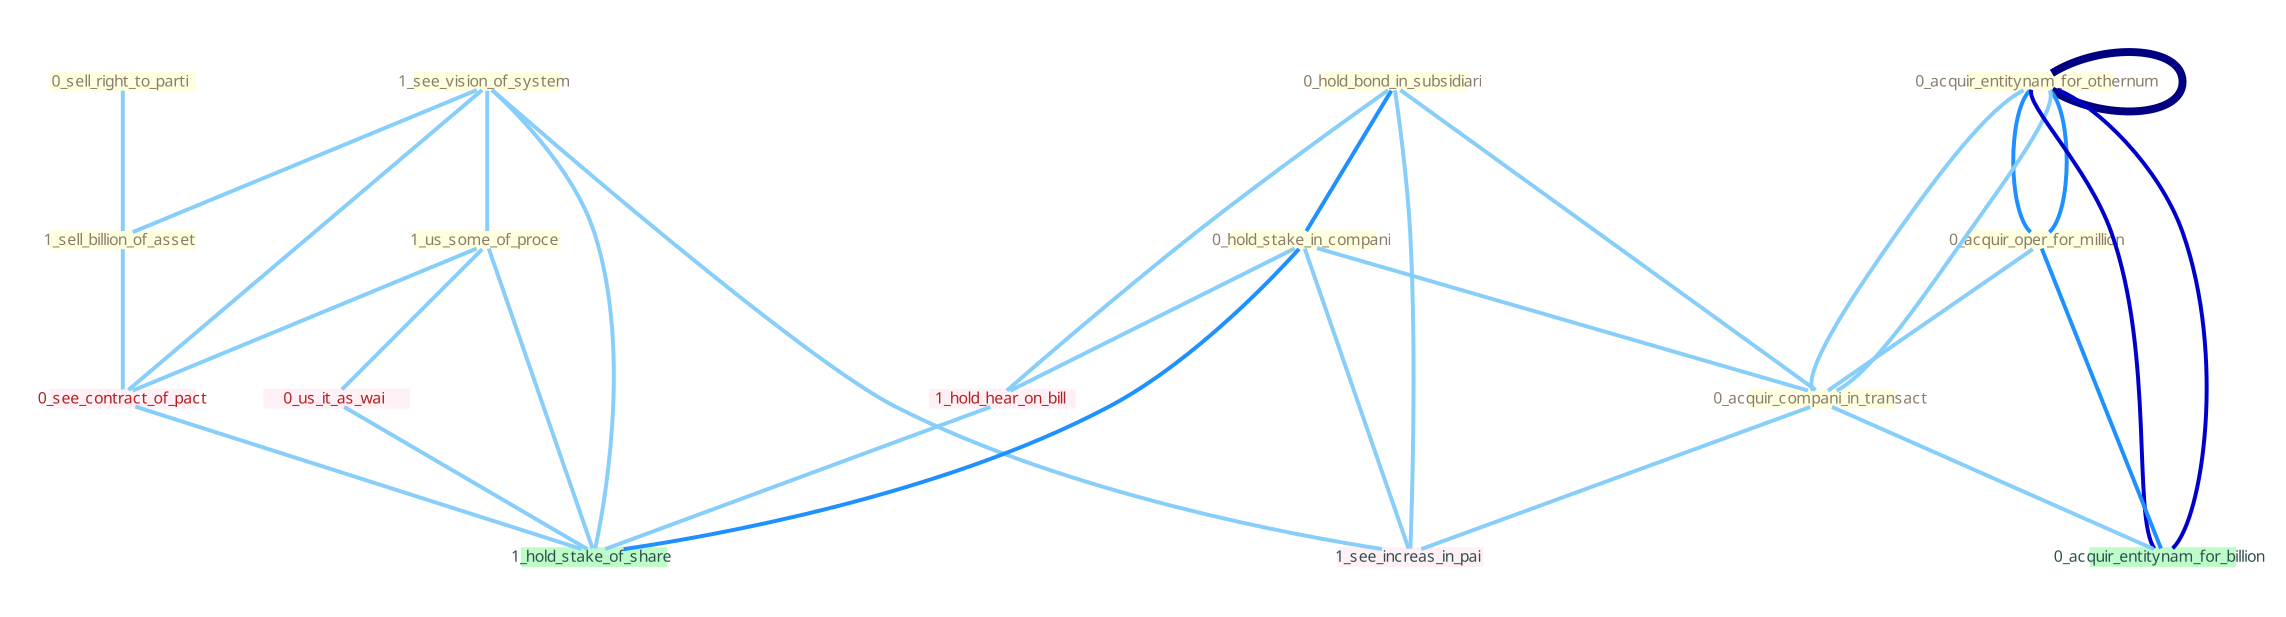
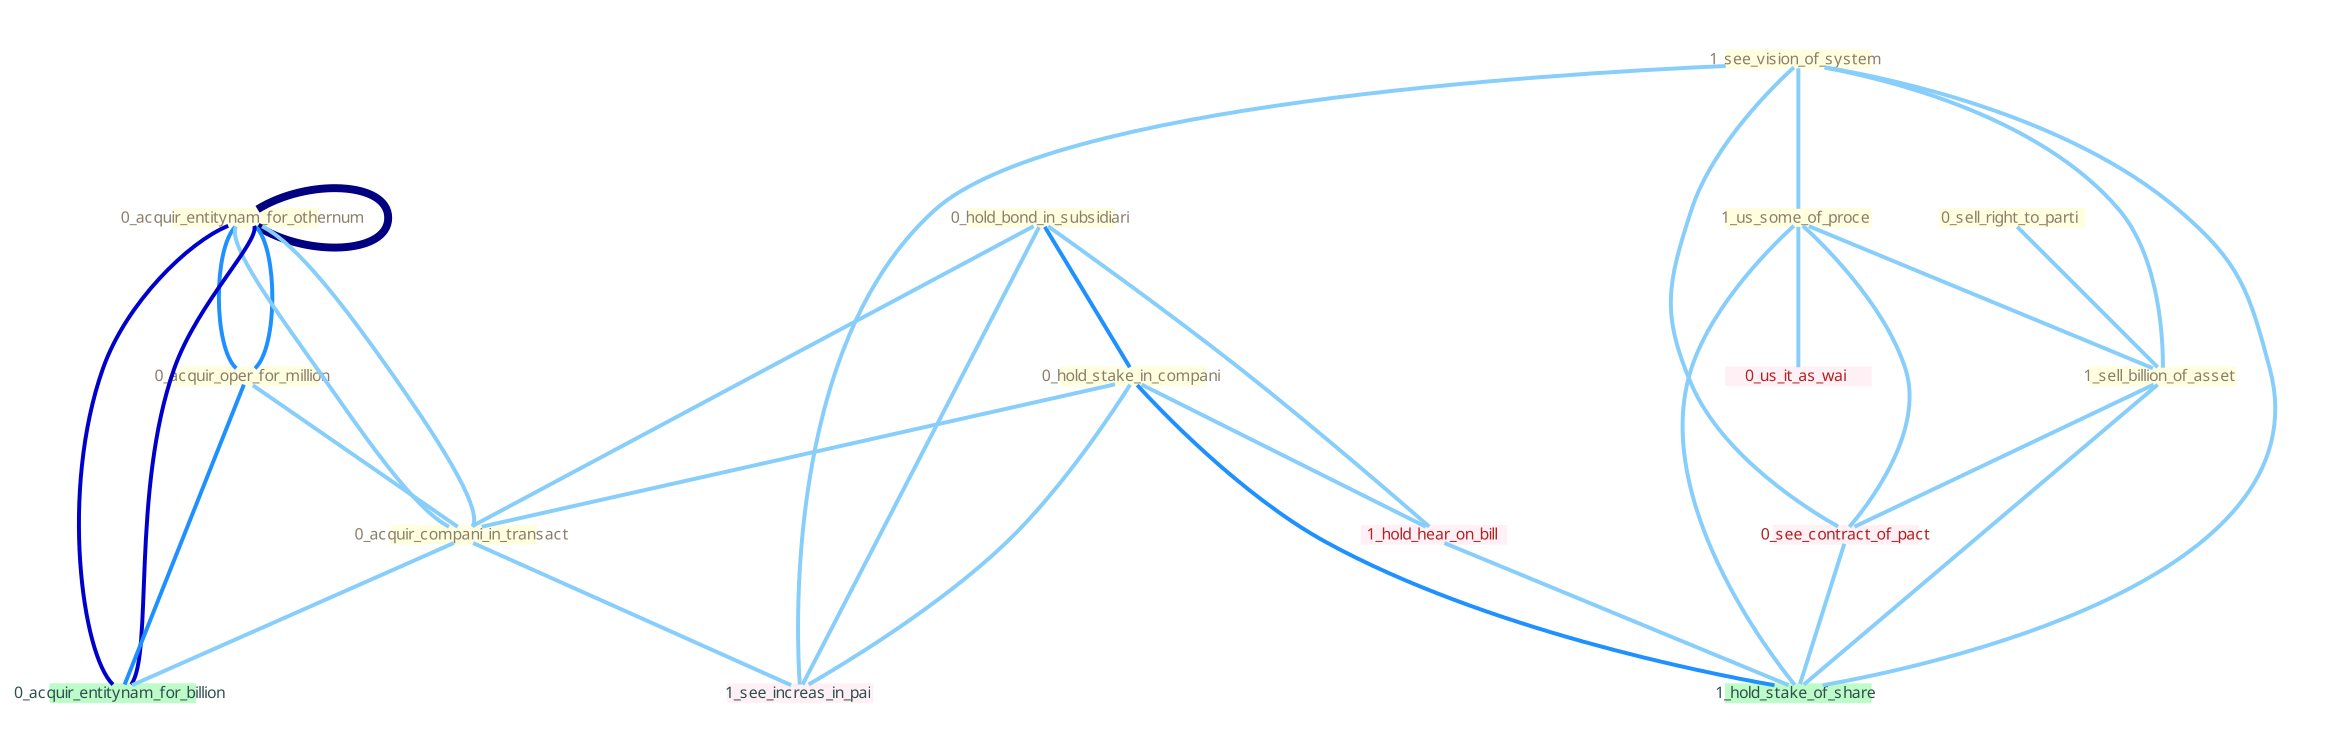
edge "1_us_some_of_proce" -- "1_sell_billion_of_asset": added
edge "0_us_it_as_wai" -- "1_hold_stake_of_share": now "1_sell_billion_of_asset" -- "1_hold_stake_of_share"
